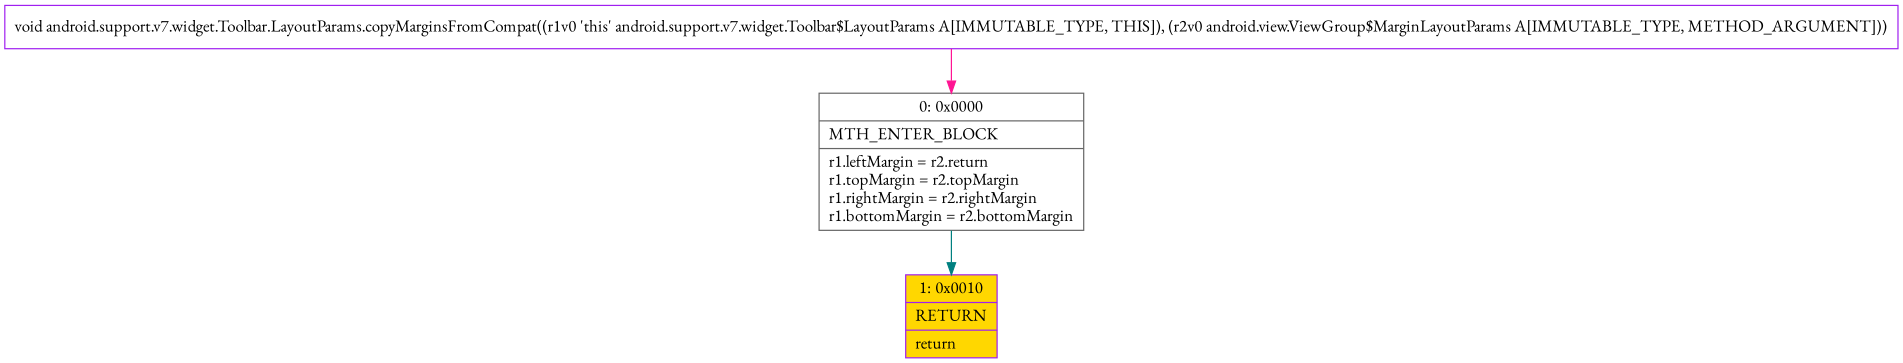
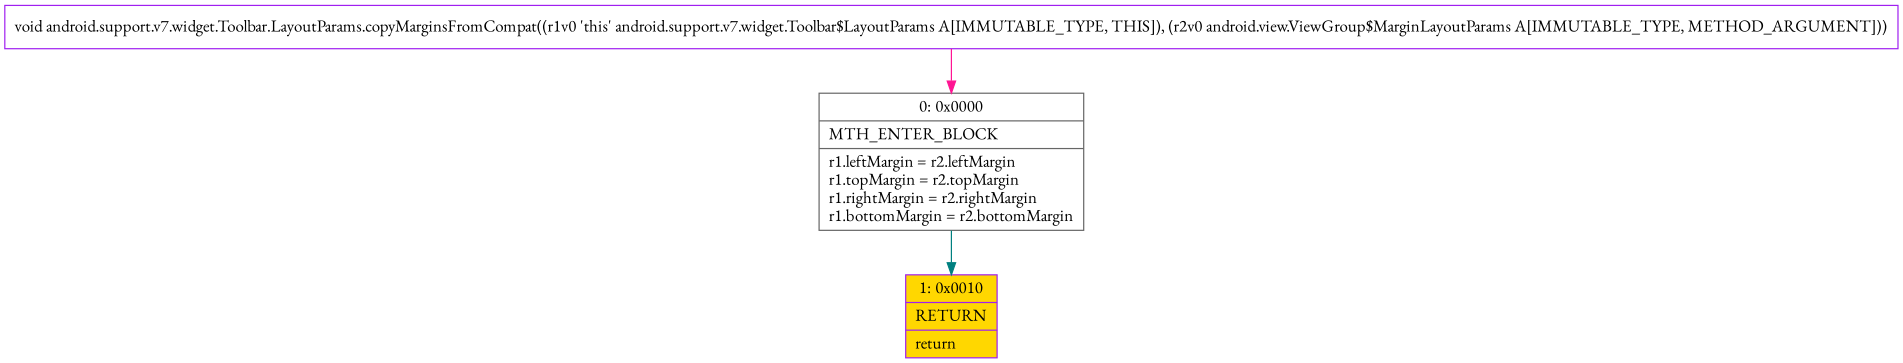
node "0: 0x0000": text "r1.leftMargin = r2.return" -> "r1.leftMargin = r2.leftMargin"
